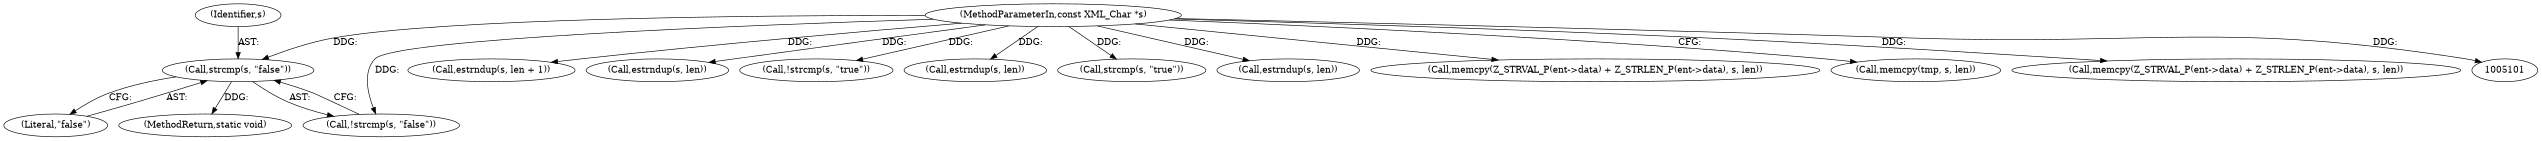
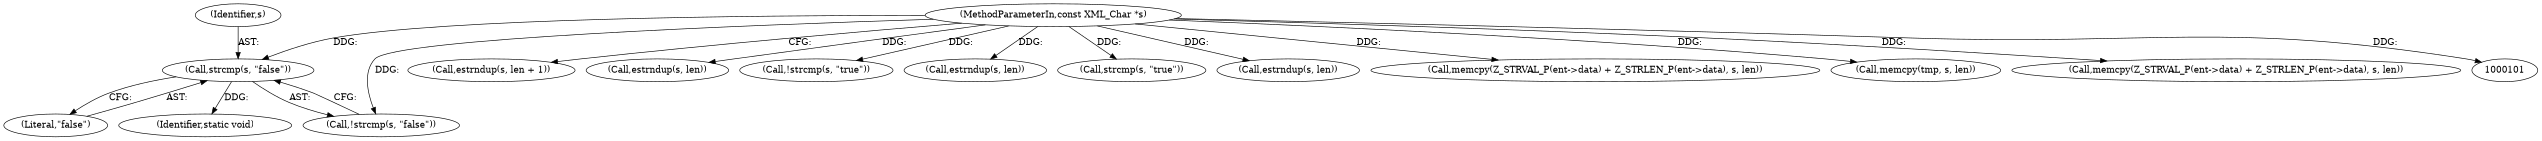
edge "(MethodParameterIn,const XML_Char *s)" -> "(Call,estrndup(s, len + 1))": label "DDG: " -> "CFG: "
edge "(MethodParameterIn,const XML_Char *s)" -> "(Call,memcpy(tmp, s, len))": label "CFG: " -> "DDG: "
node "1005101": label "1005101" -> "1000101"
node "(MethodReturn,static void)": label "(MethodReturn,static void)" -> "(Identifier,static void)"
